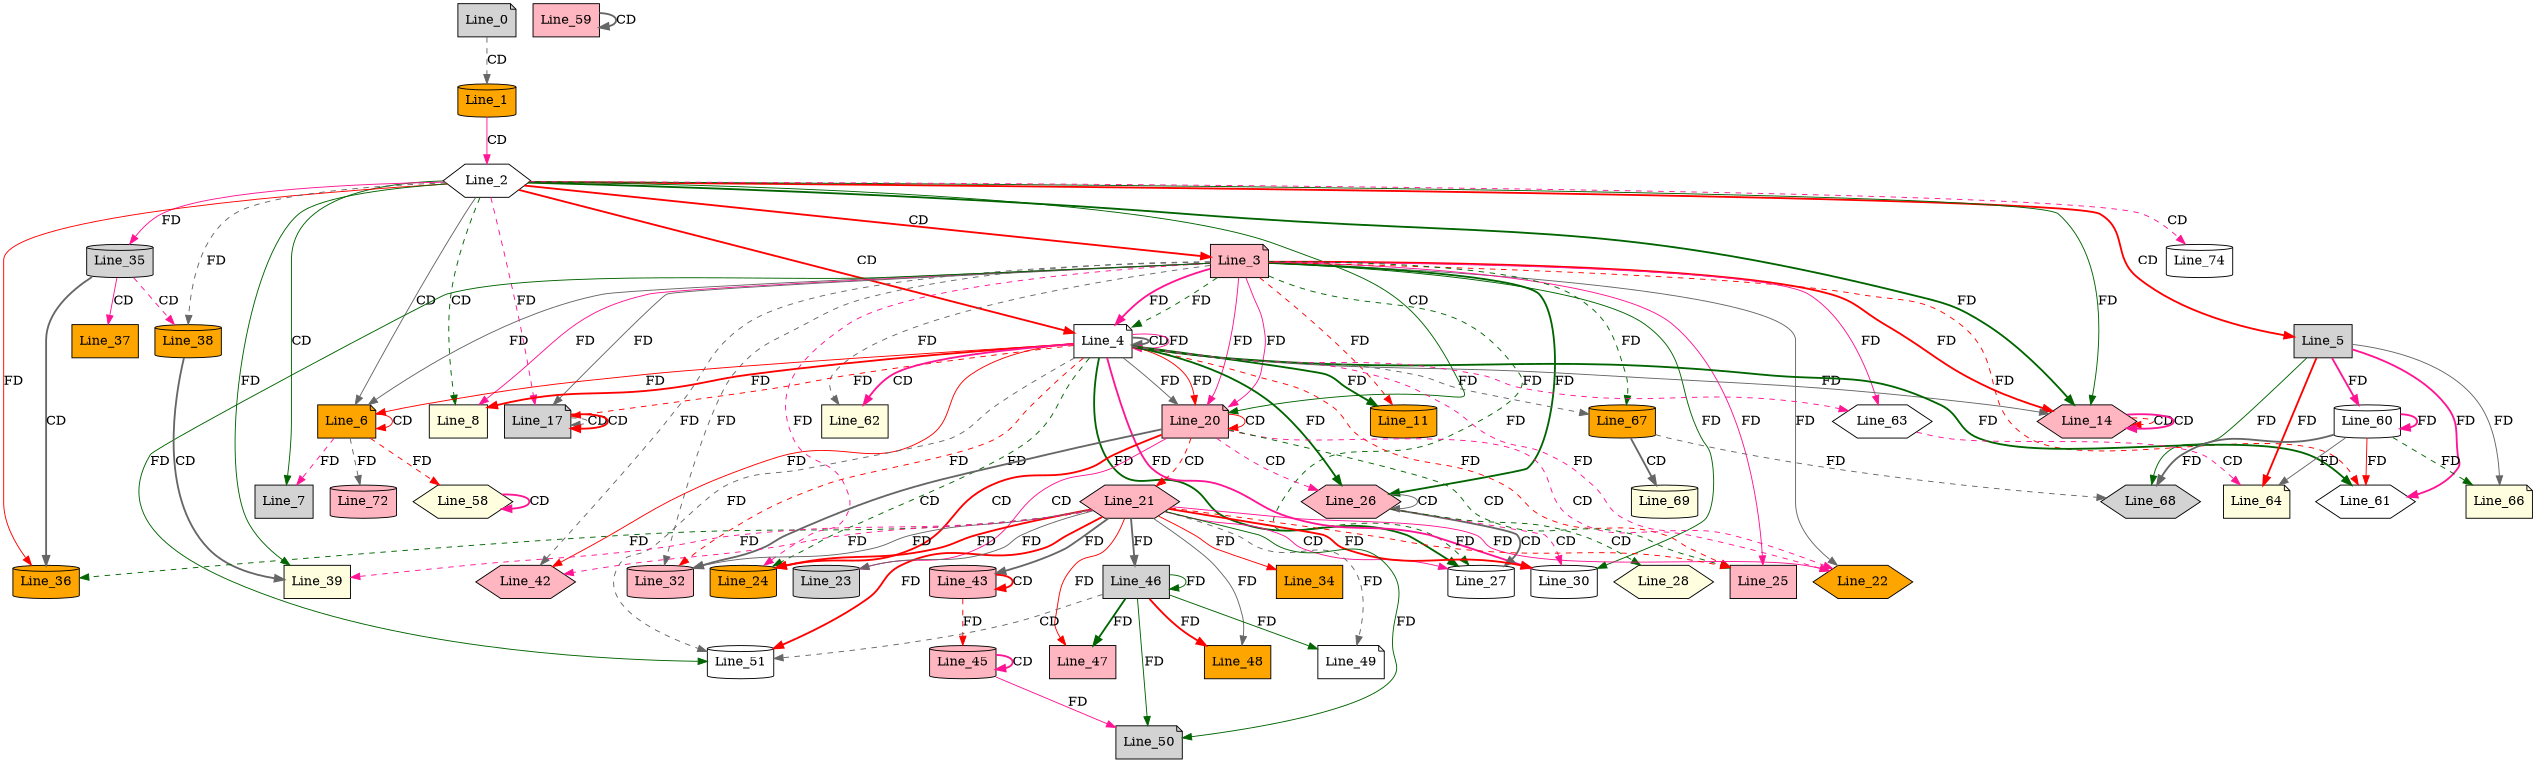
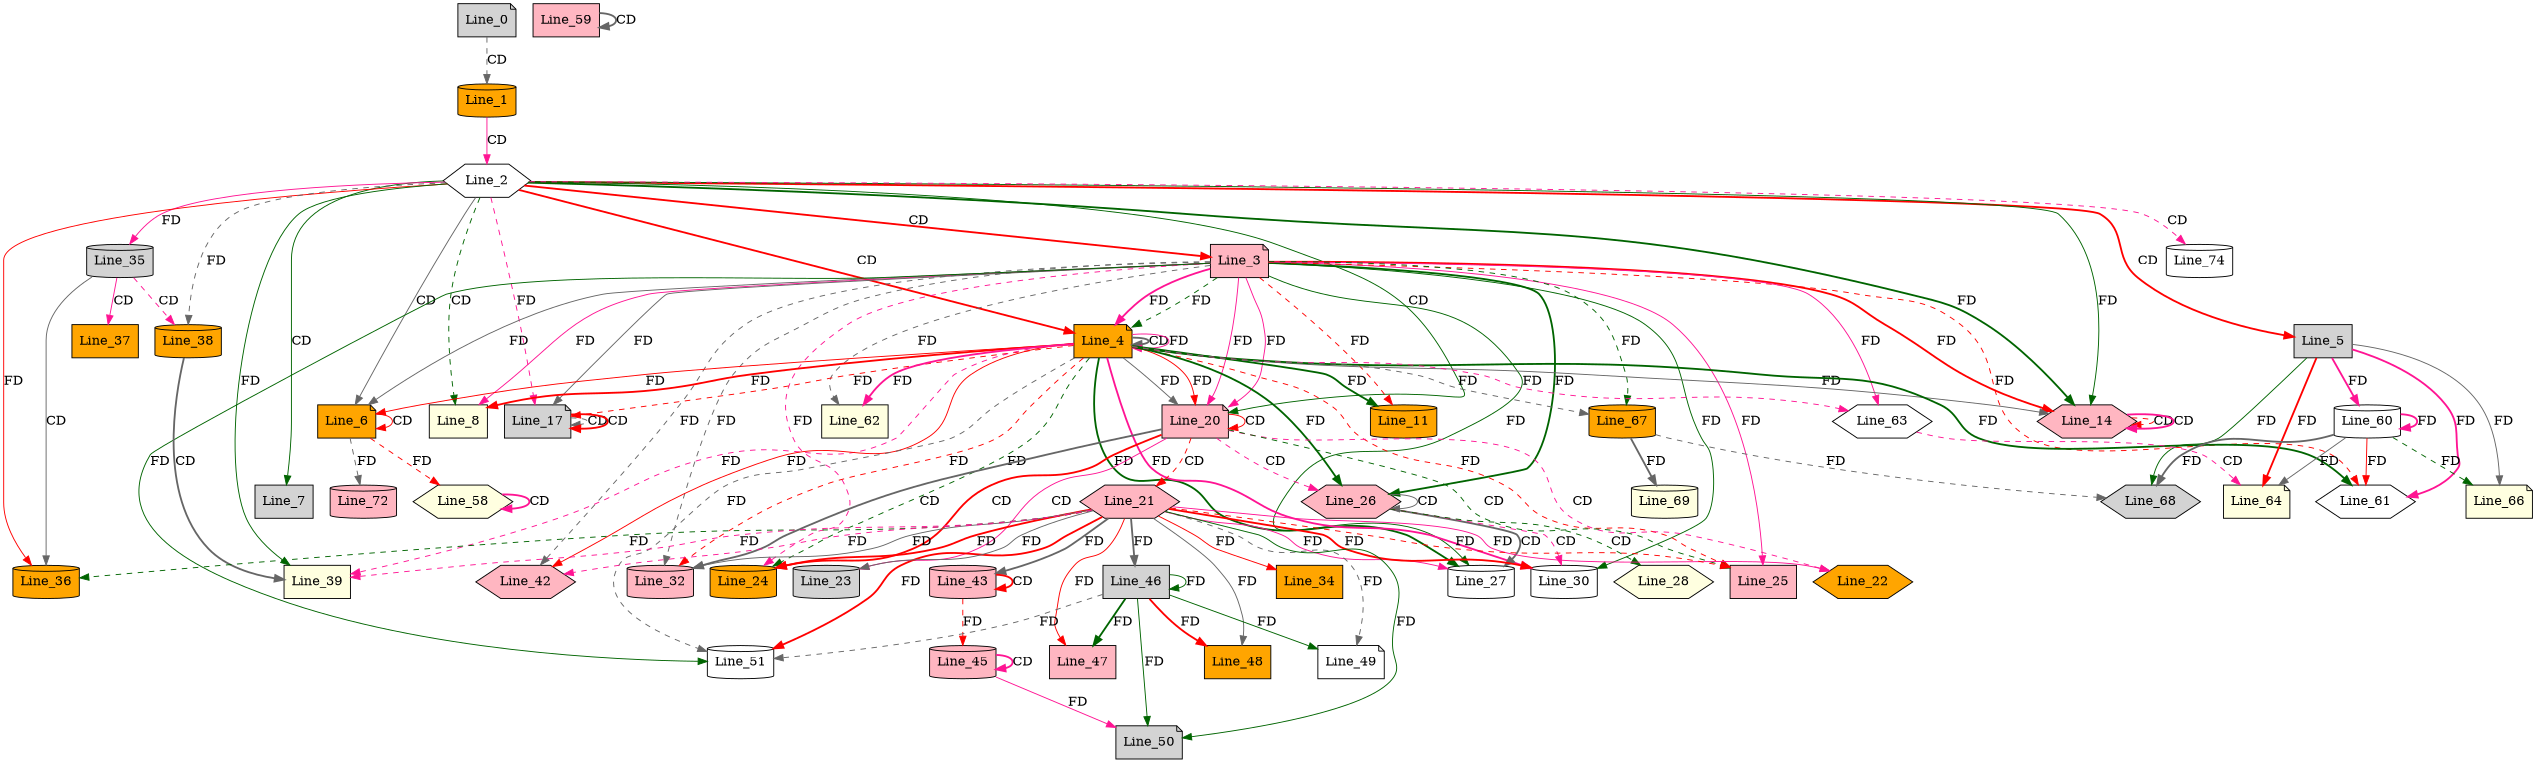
edge "Line_3" -> "Line_22": removed, label "FD"
node "Line_4": fillcolor white -> orange
edge "Line_4" -> "Line_62": label "CD" -> "FD"
edge "Line_35" -> "Line_36": style bold -> solid
edge "Line_4" -> "Line_22": now "Line_4" -> "Line_39"
edge "Line_3" -> "Line_27": style dashed -> solid
edge "Line_6" -> "Line_7": removed, label "FD"
edge "Line_67" -> "Line_69": label "CD" -> "FD"
edge "Line_21" -> "Line_27": label "CD" -> "FD"
edge "Line_46" -> "Line_51": label "CD" -> "FD"
